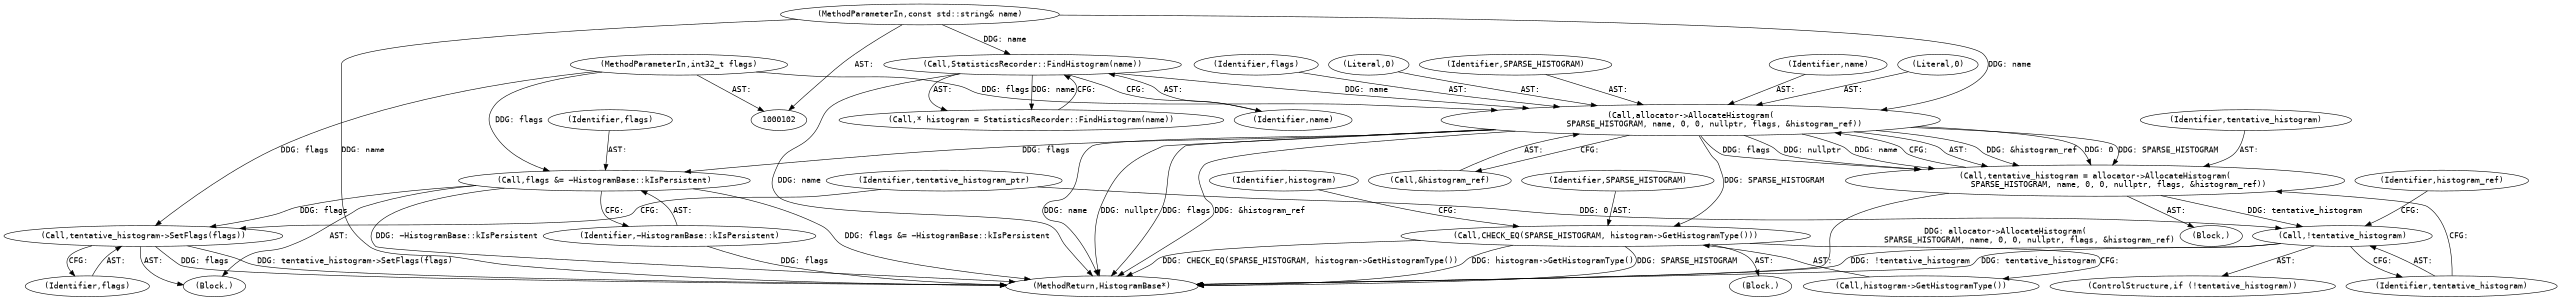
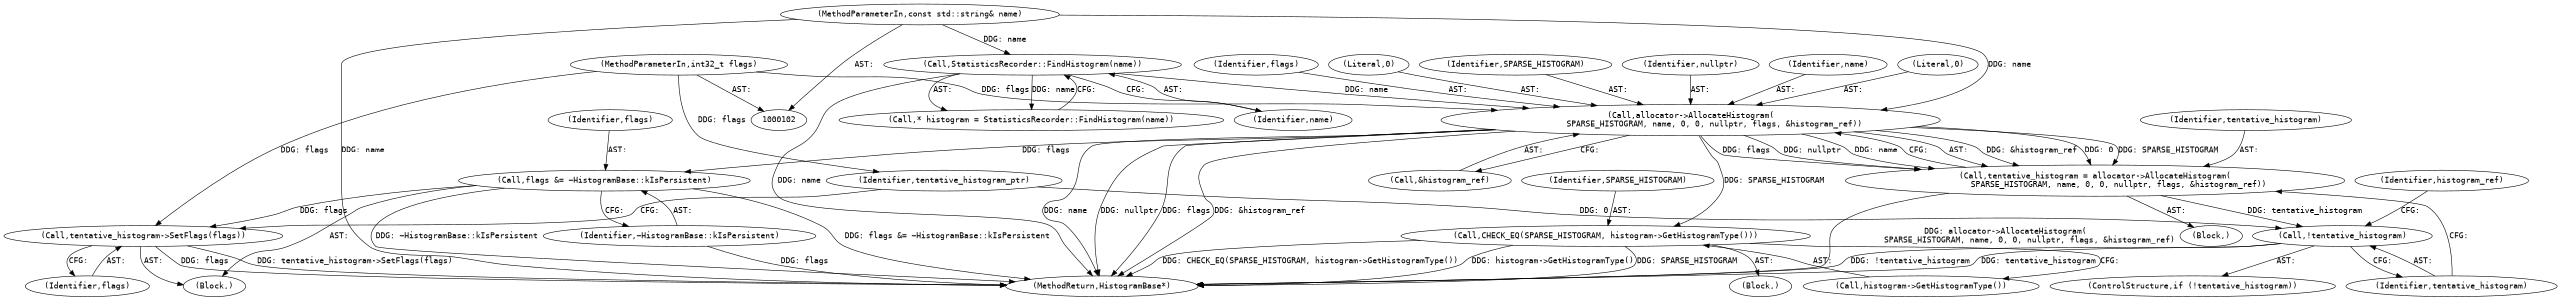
node "(Identifier,nullptr)": added
edge "(MethodParameterIn,int32_t flags)" -> "(Call,flags &= ~HistogramBase::kIsPersistent)": now "(MethodParameterIn,int32_t flags)" -> "(Identifier,tentative_histogram_ptr)"
node "(Identifier,histogram)": removed
